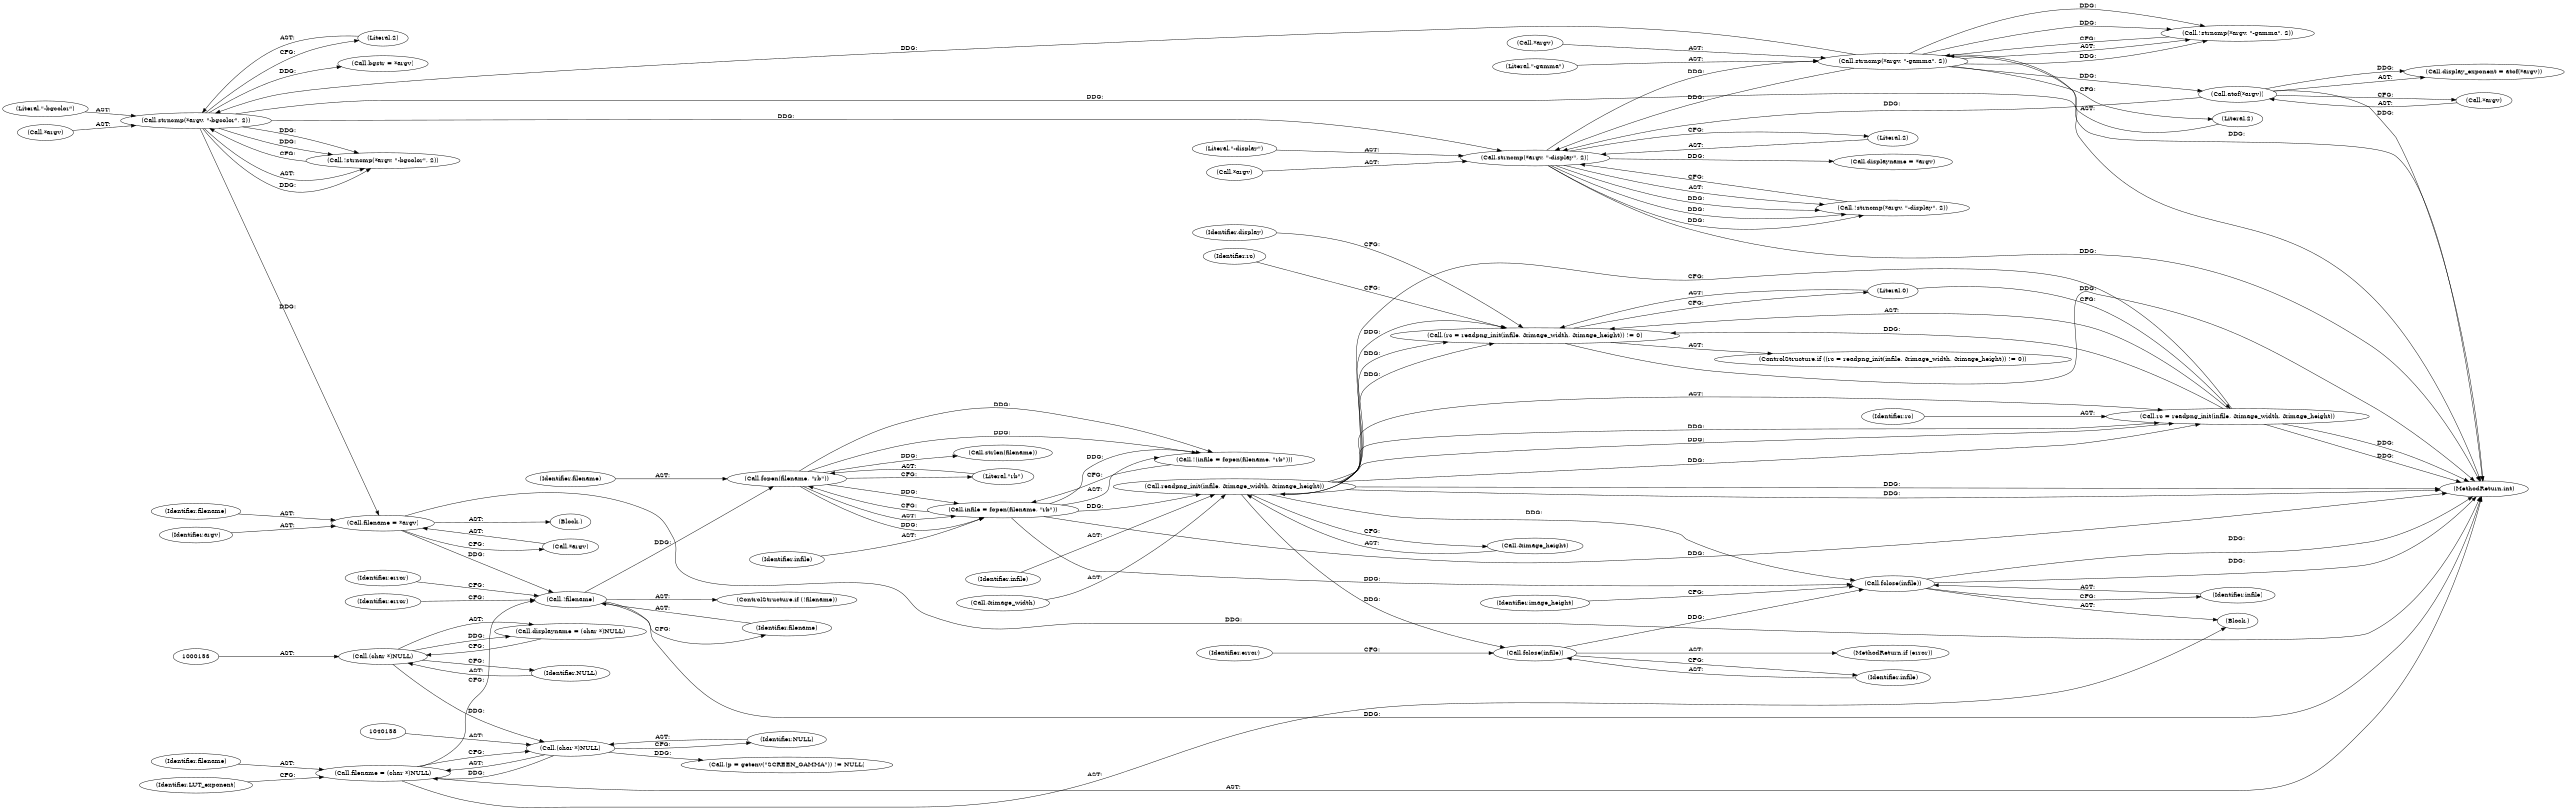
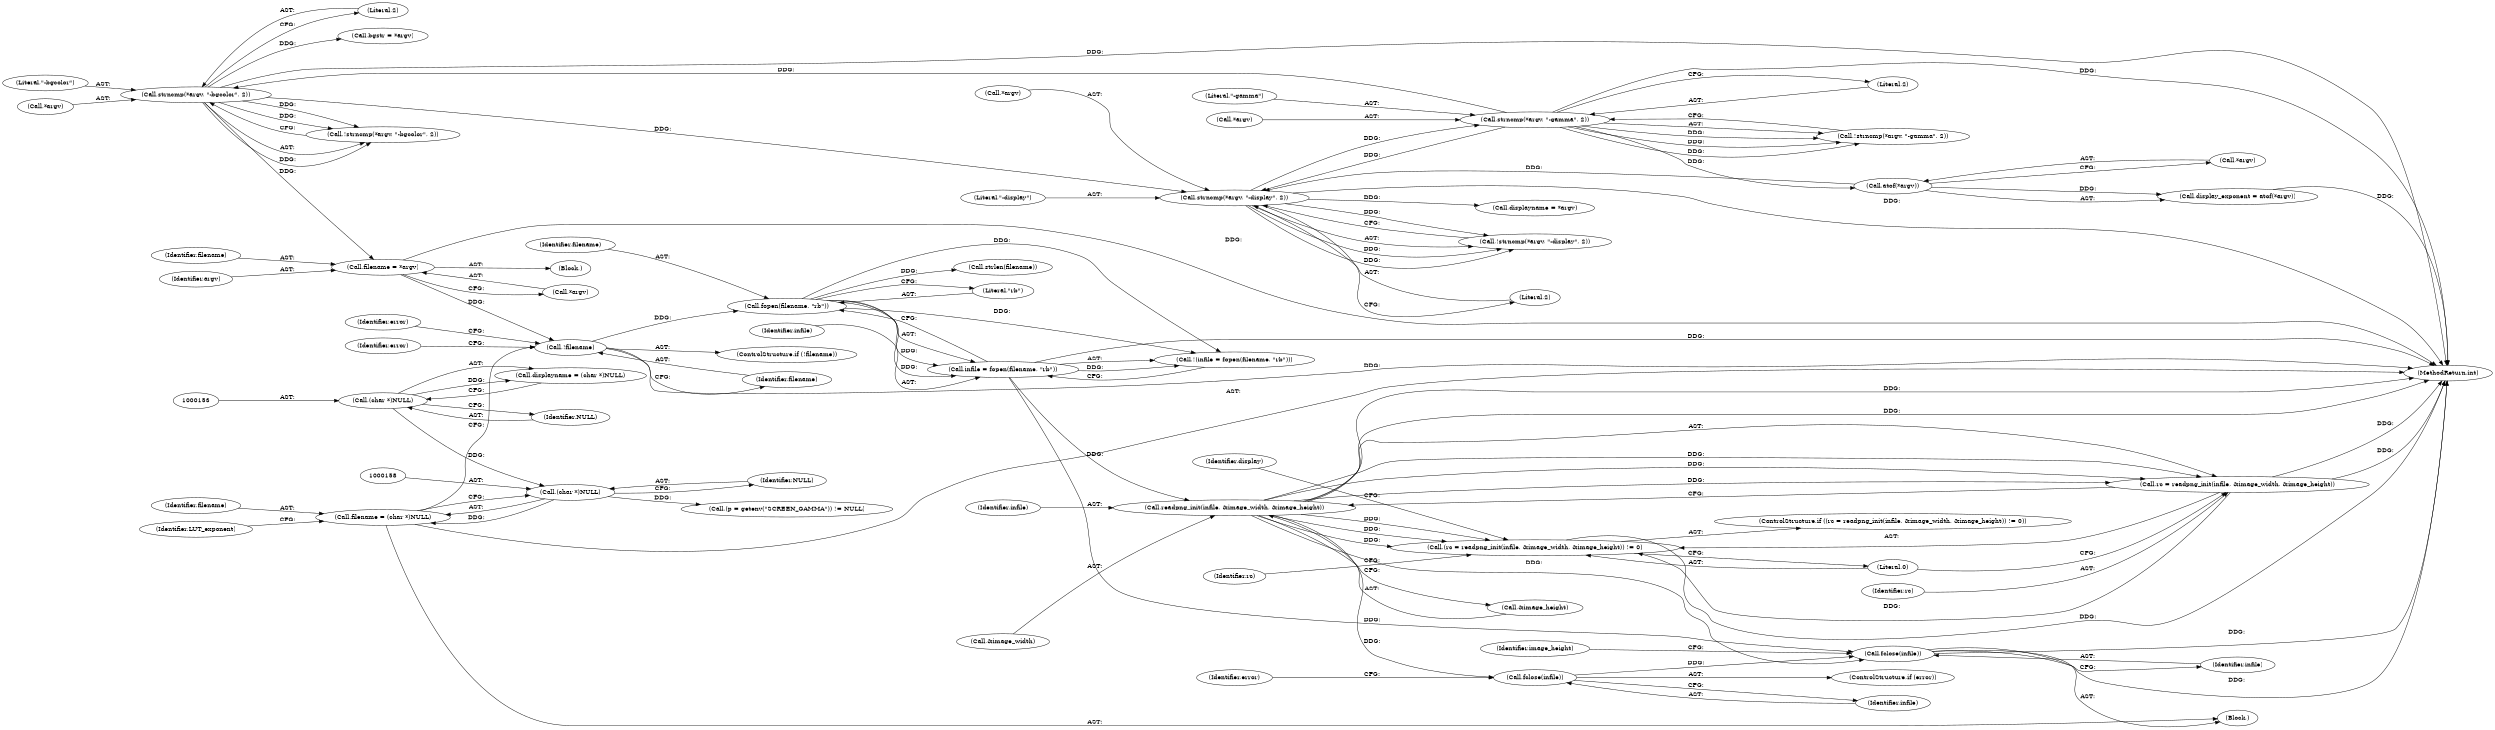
edge "(Call,atof(*argv))" -> "(MethodReturn,int)": now "(Call,display_exponent = atof(*argv))" -> "(MethodReturn,int)"
node "(MethodReturn,if (error))": label "(MethodReturn,if (error))" -> "(ControlStructure,if (error))"
node "1040158": label "1040158" -> "1000158"
